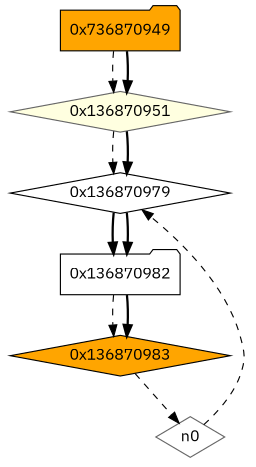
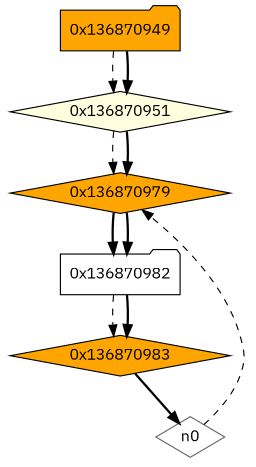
node "0x736870949": label "0x736870949" -> "0x136870949"
node "0x136870951": color gray40 -> black
node "0x136870979": fillcolor white -> orange
edge "0x136870983" -> "n0": style dashed -> bold
